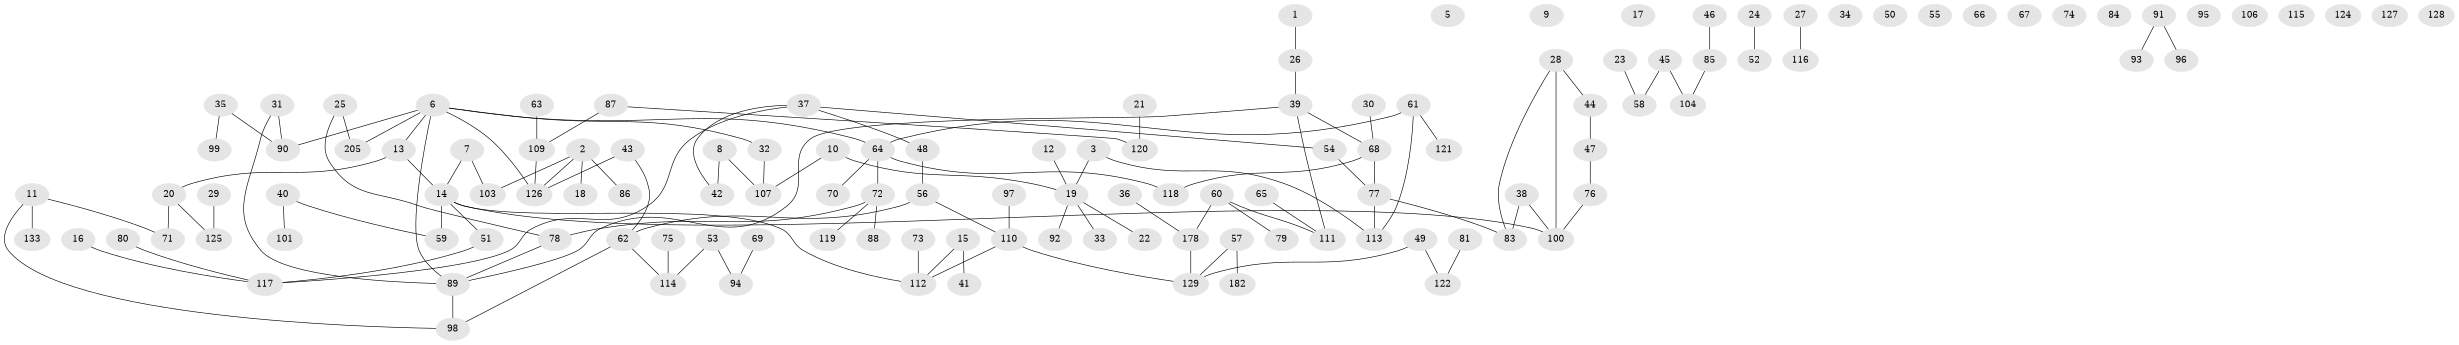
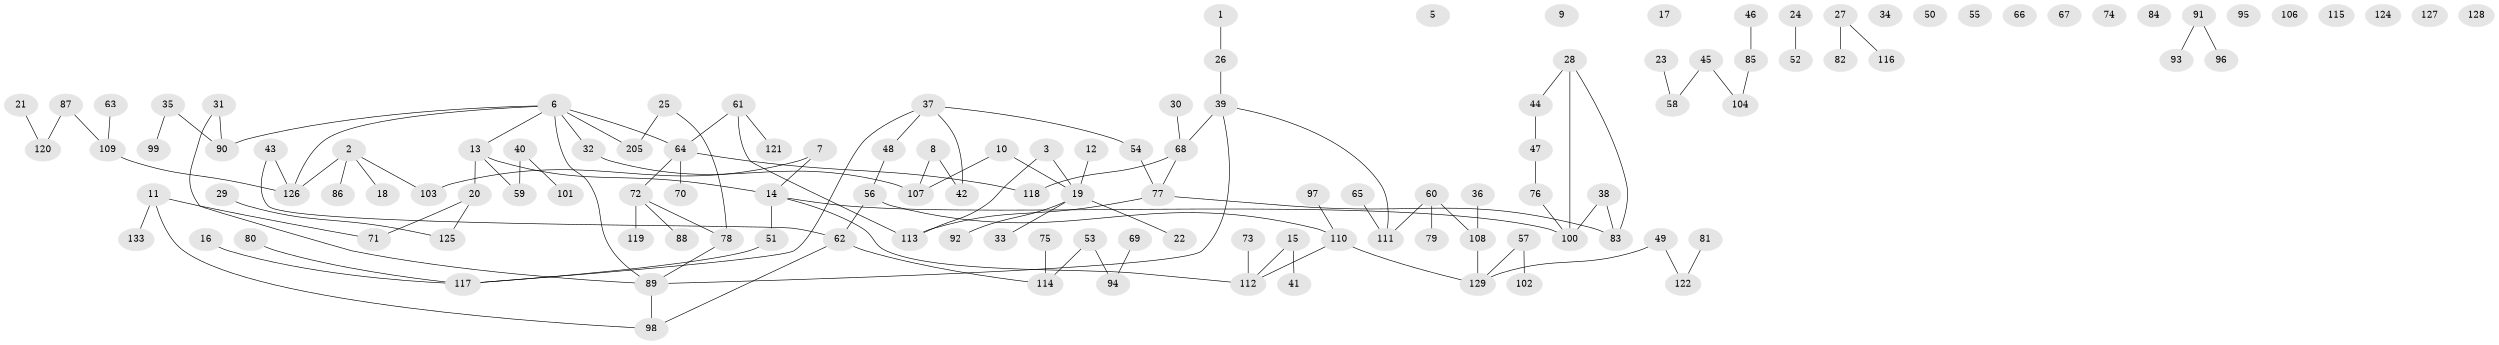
node "82": added
edge "14" -- "59": now "13" -- "59"
node "178": label "178" -> "108"
node "182": label "182" -> "102"
